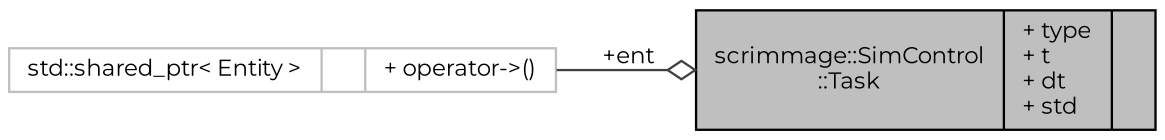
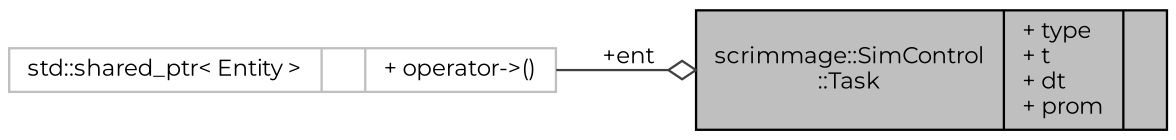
node "scrimmage::SimControl": text "+ std" -> "+ prom"
